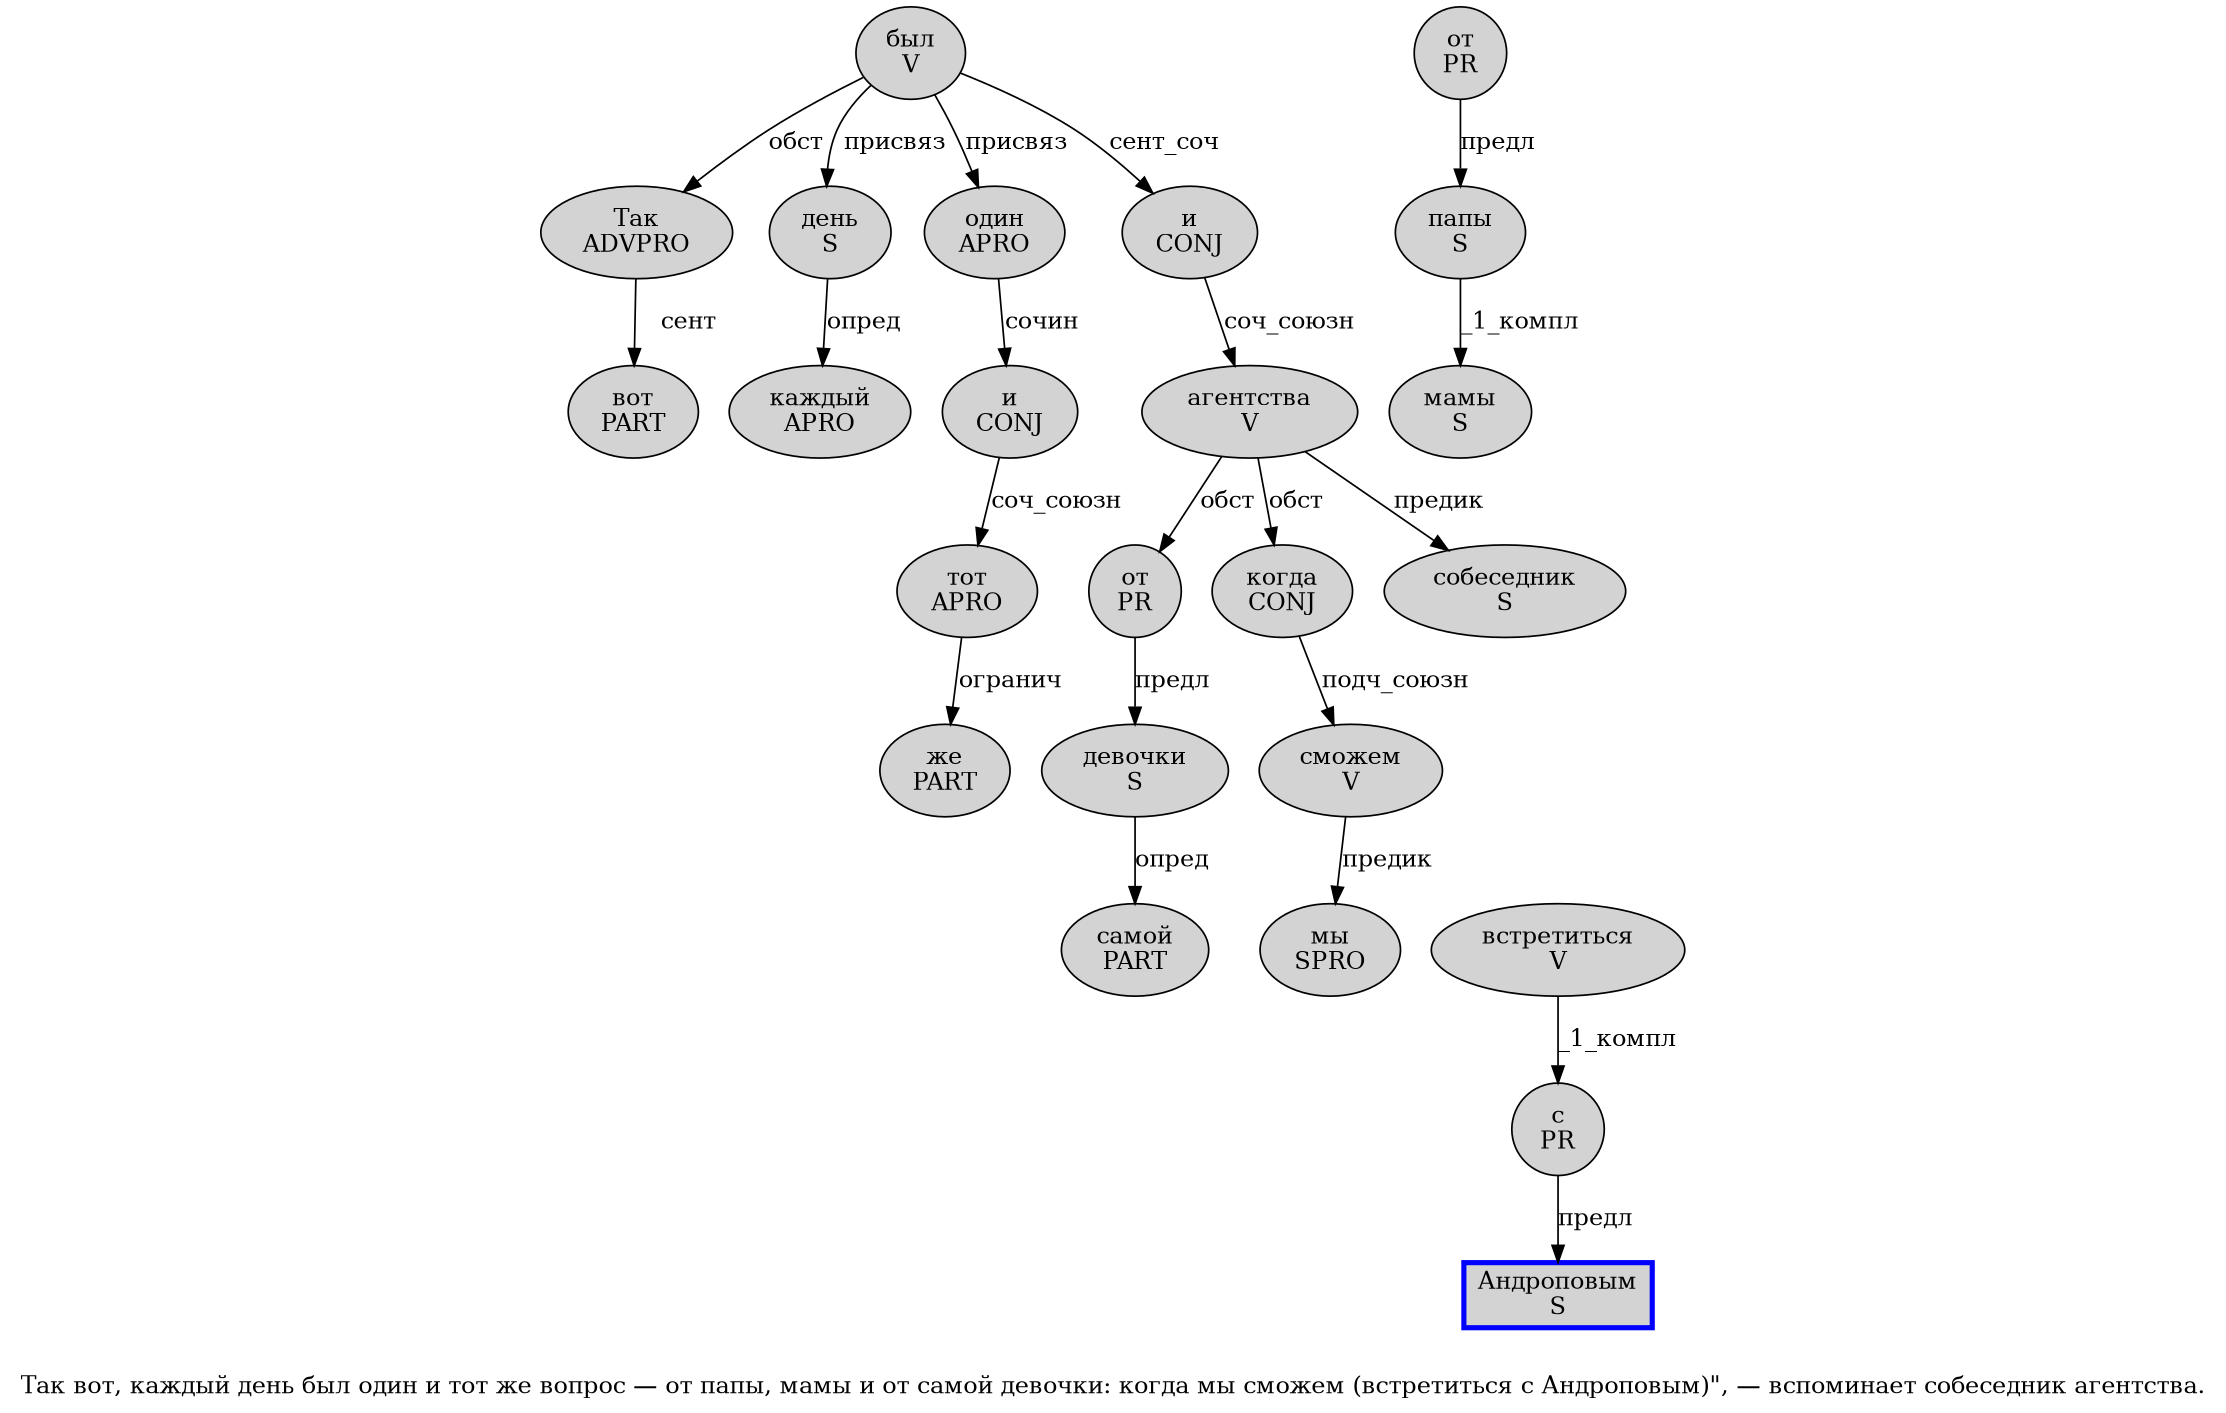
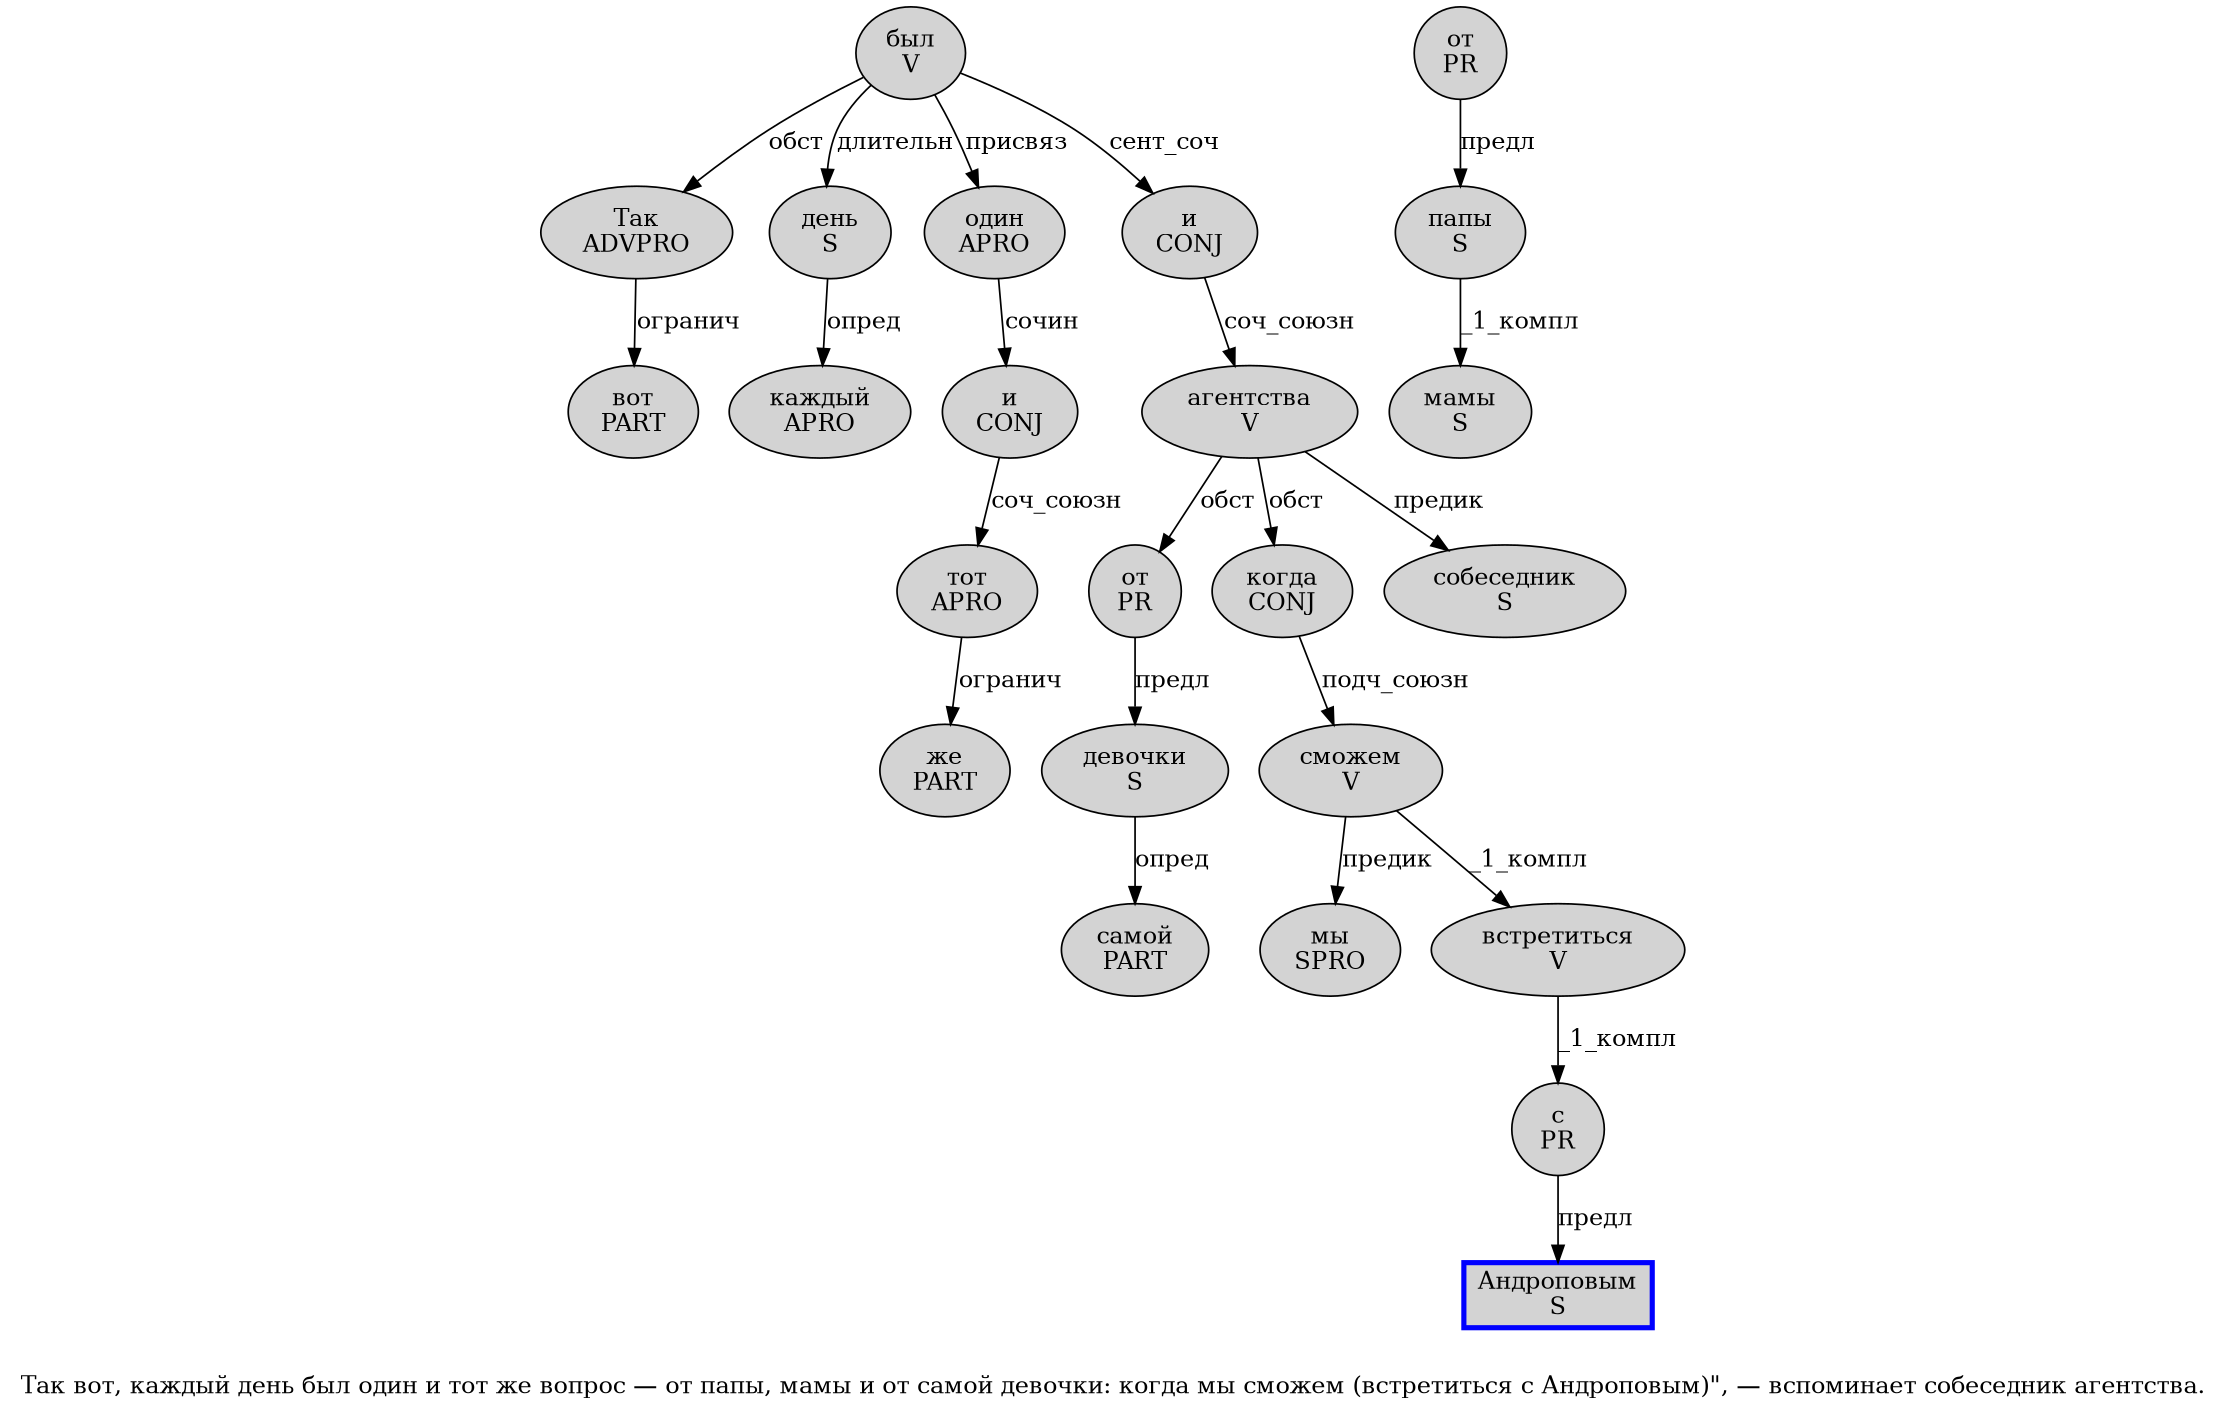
edge "был V" -> "день S": label "присвяз" -> "длительн"
edge "Так ADVPRO" -> "вот PART": label "сент" -> "огранич"
edge "сможем V" -> "встретиться V": added, label "_1_компл"
